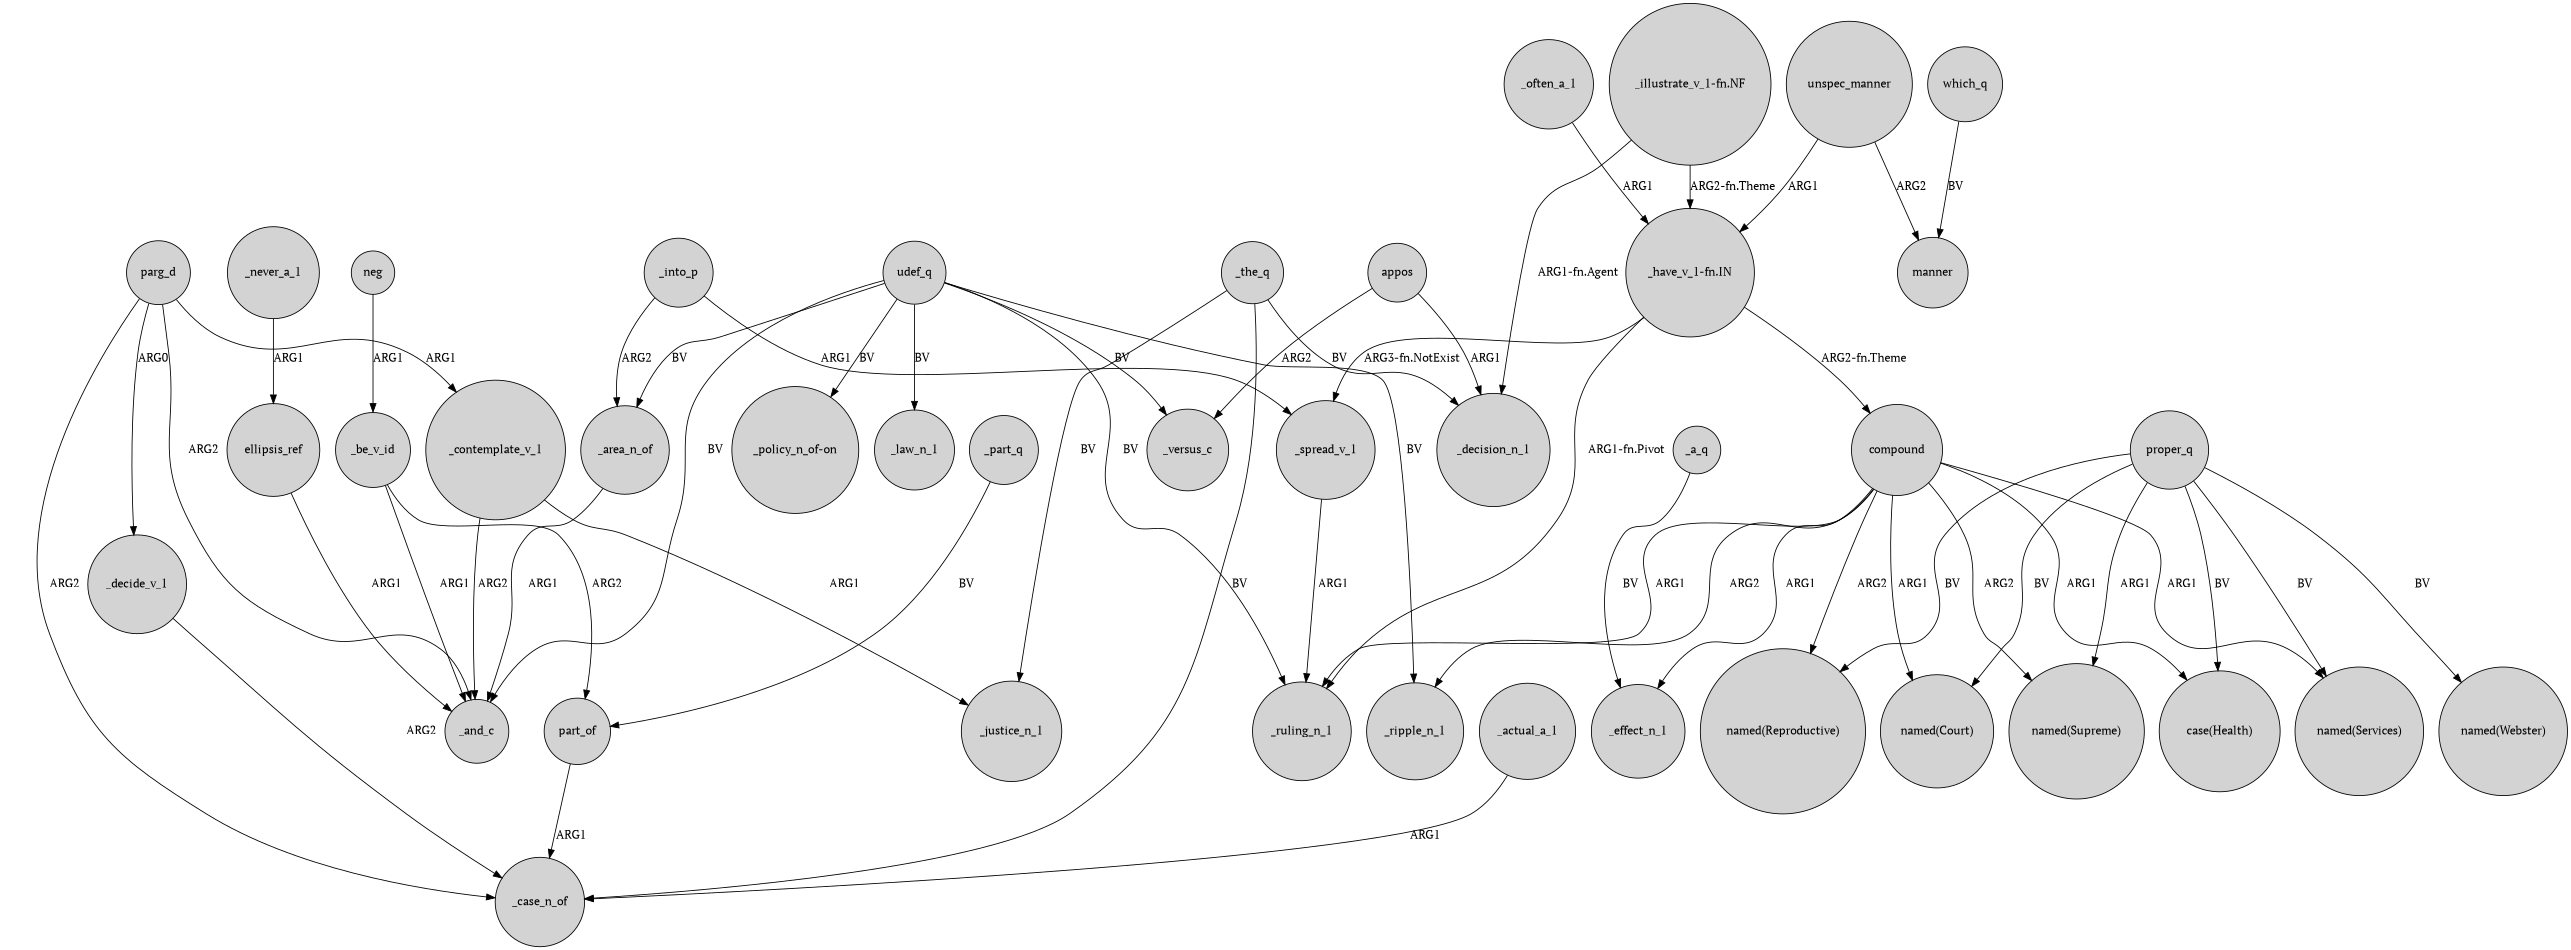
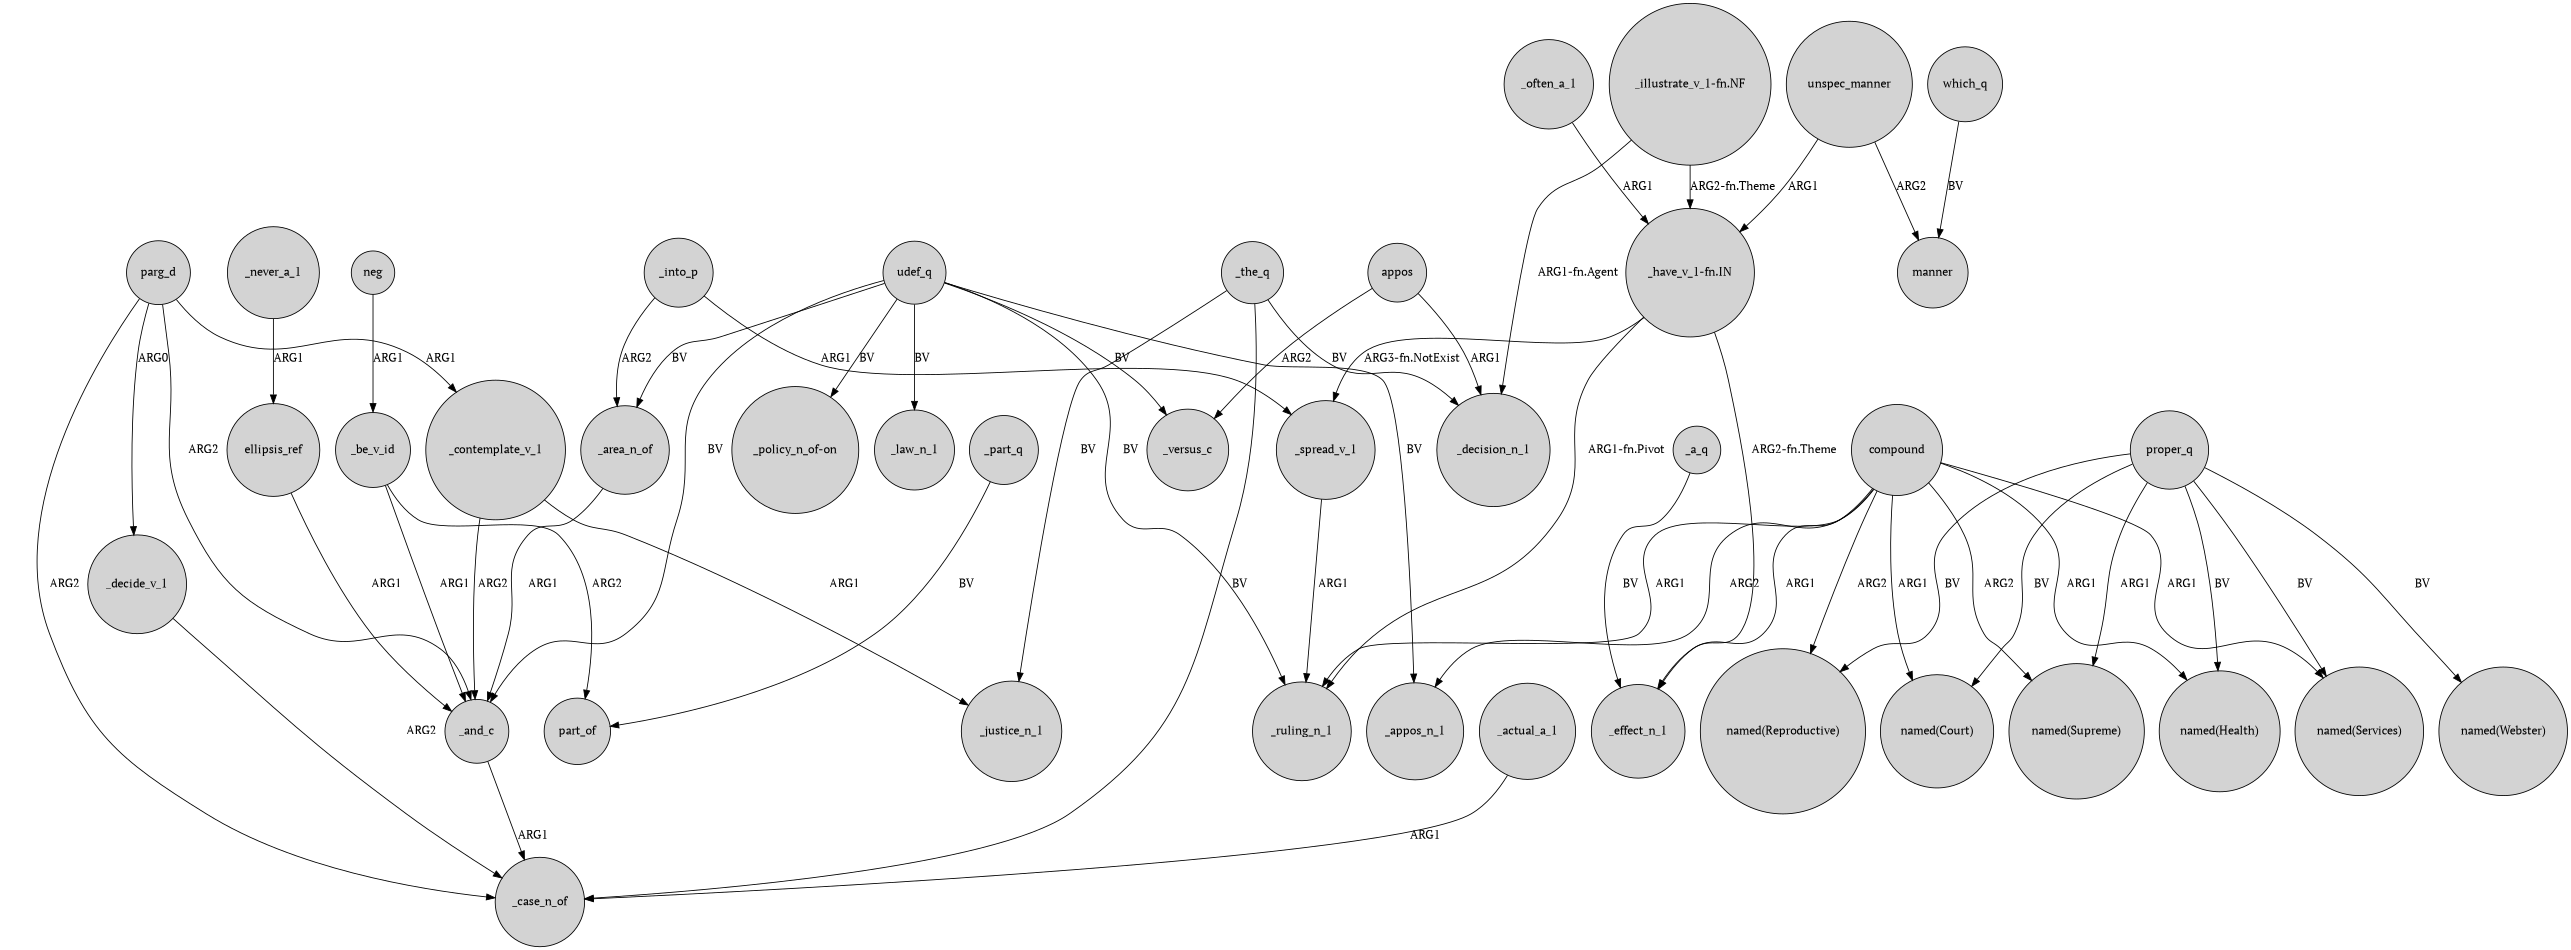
edge "_have_v_1-fn.IN" -> "compound": now "_have_v_1-fn.IN" -> "_effect_n_1"
node "_ripple_n_1": label "_ripple_n_1" -> "_appos_n_1"
node "case(Health)": label "case(Health)" -> "named(Health)"
edge "part_of" -> "_case_n_of": now "_and_c" -> "_case_n_of"
